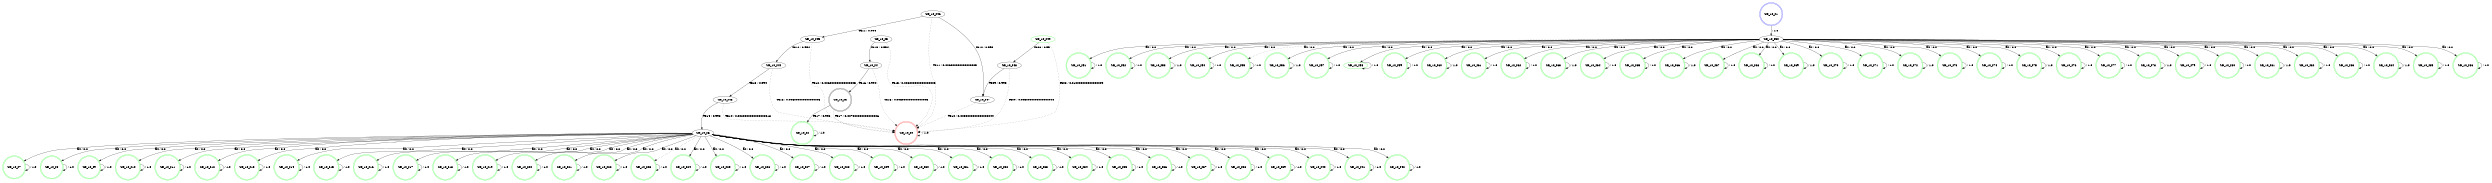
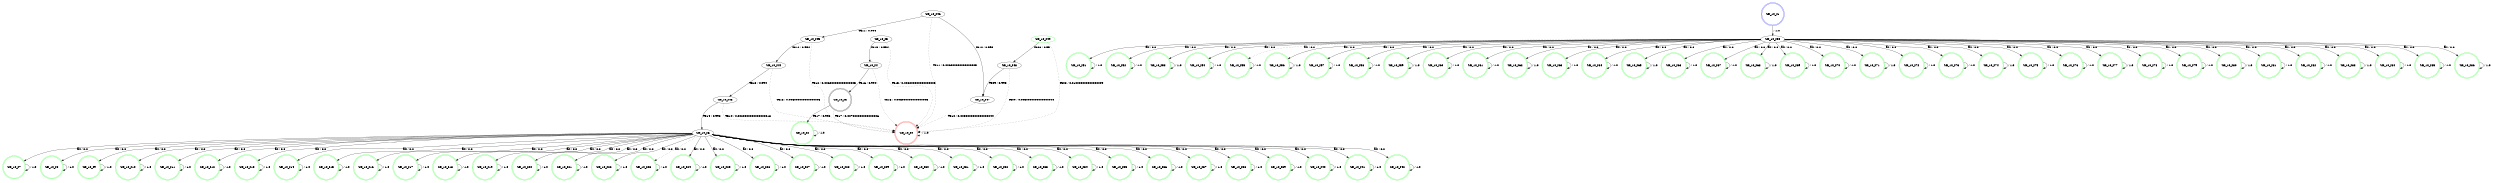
node "SD_10_s58": shape ellipse -> doublecircle
